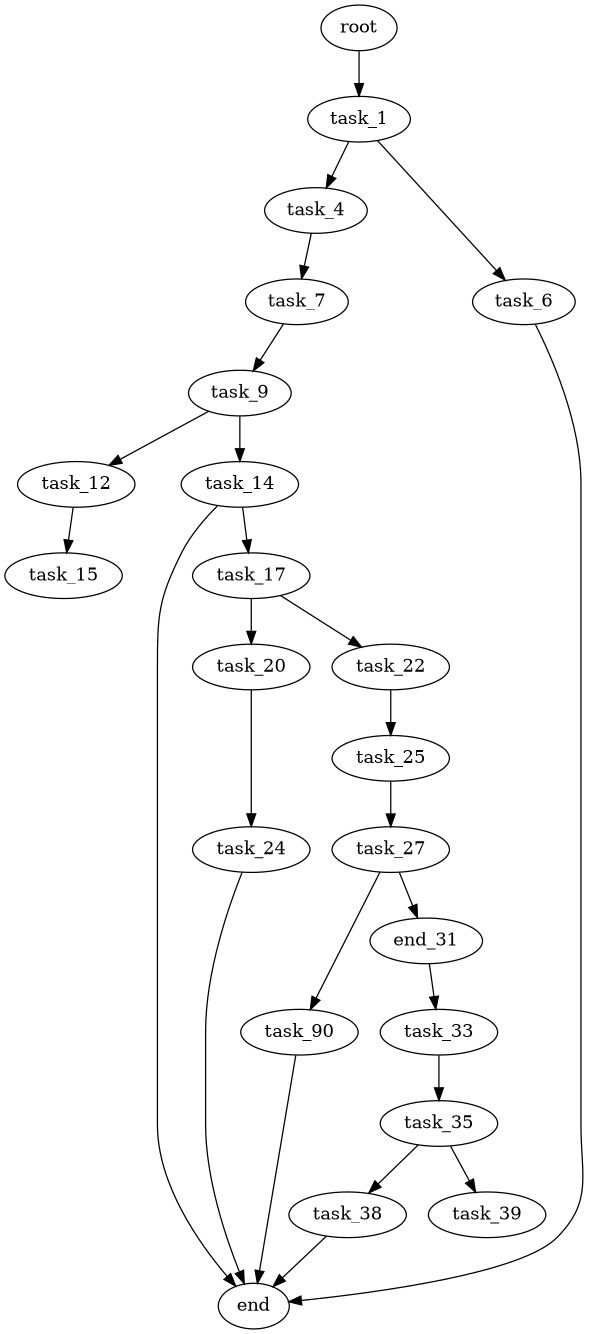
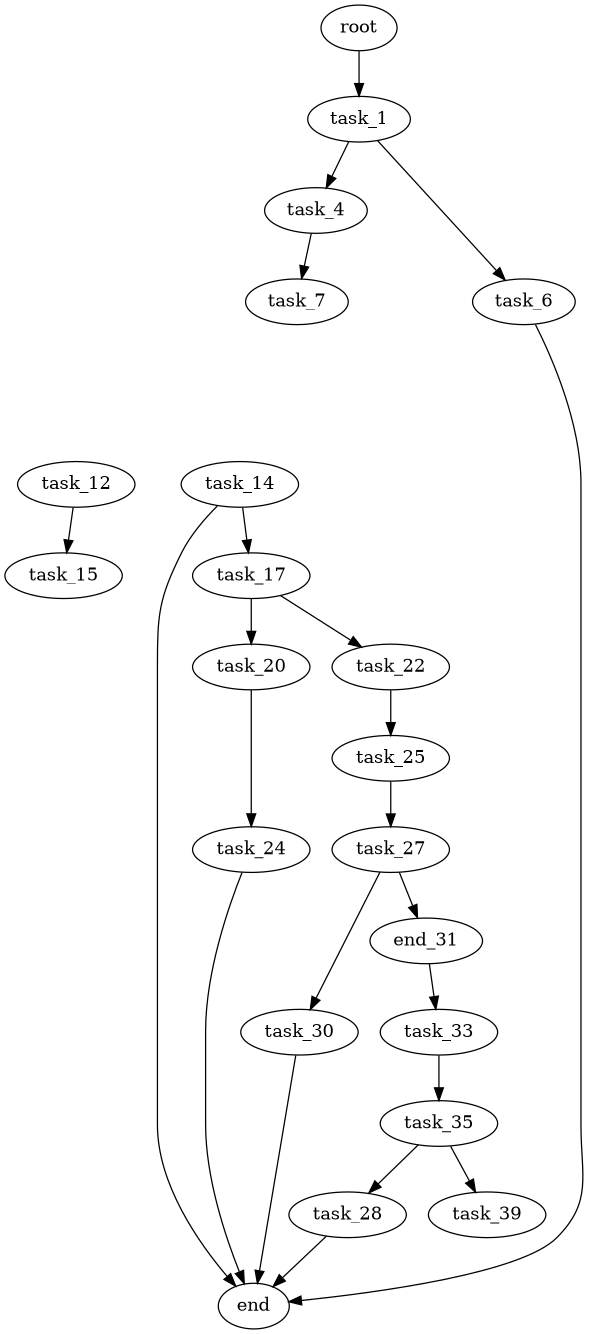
node "task_9": removed
node "task_90": label "task_90" -> "task_30"
node "task_38": label "task_38" -> "task_28"
